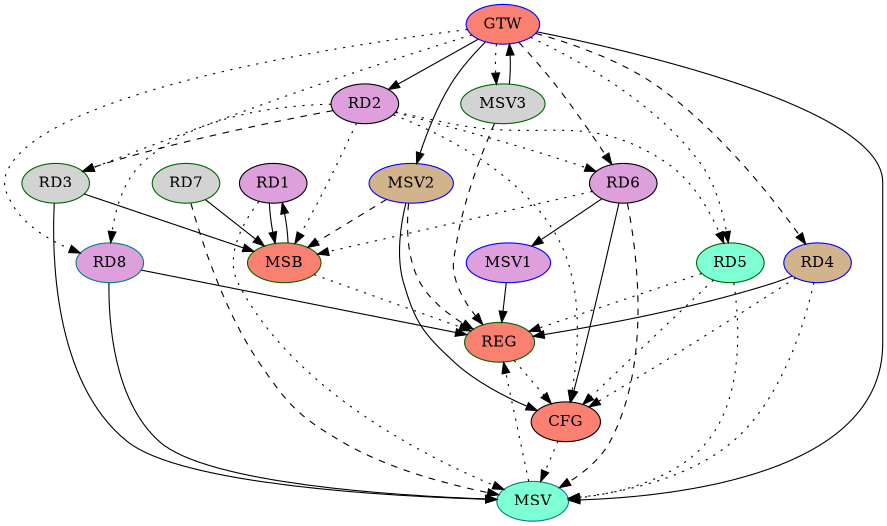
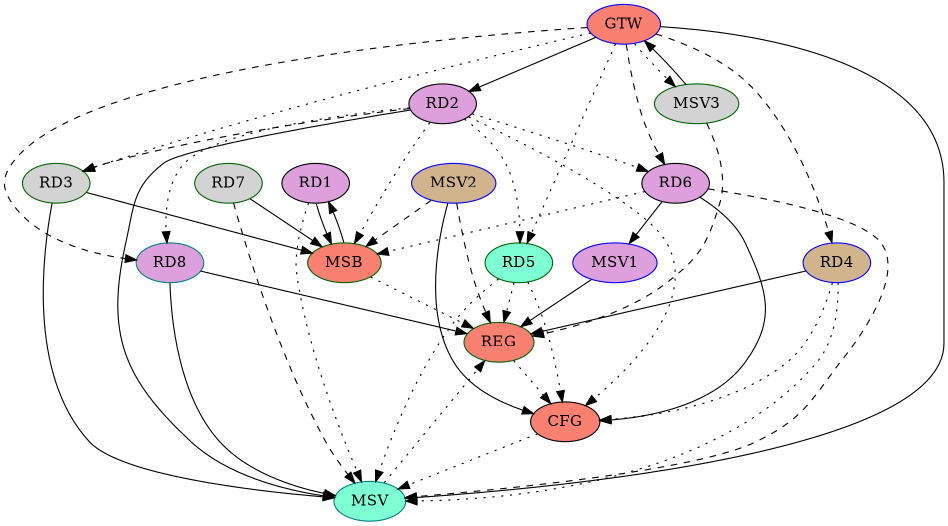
edge "GTW" -> "RD8": style dotted -> dashed
edge "GTW" -> "MSV2": removed
edge "RD2" -> "MSV": added
